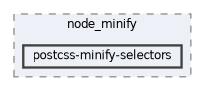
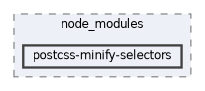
cluster "node_minify": label "node_minify" -> "node_modules"
